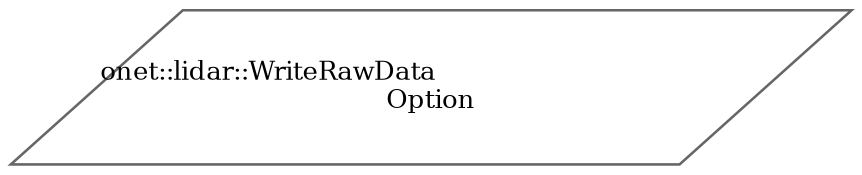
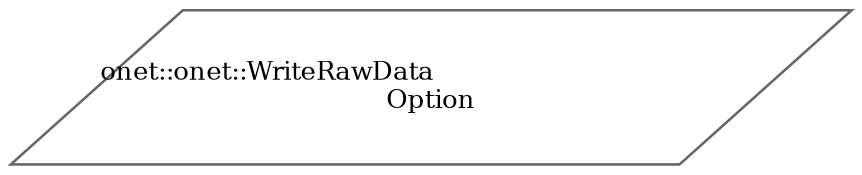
node "onet::lidar::WriteRawData Option": label "onet::lidar::WriteRawData Option" -> "onet::onet::WriteRawData Option"
